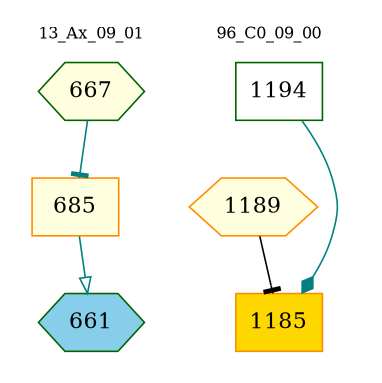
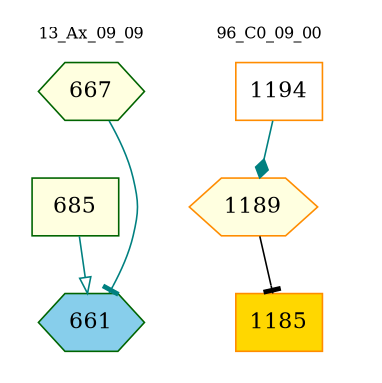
cluster "13_Ax_09_01": label "13_Ax_09_01" -> "13_Ax_09_09"
node "1194": color darkgreen -> darkorange
edge "667" -> "685": now "667" -> "661"
edge "1194" -> "1185": now "1194" -> "1189"
node "685": color darkorange -> darkgreen
